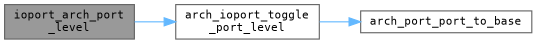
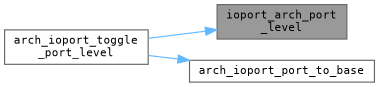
edge "ioport_arch_port _level" -> "arch_ioport_toggle _port_level": reversed
node "arch_port_port_to_base": label "arch_port_port_to_base" -> "arch_ioport_port_to_base"
